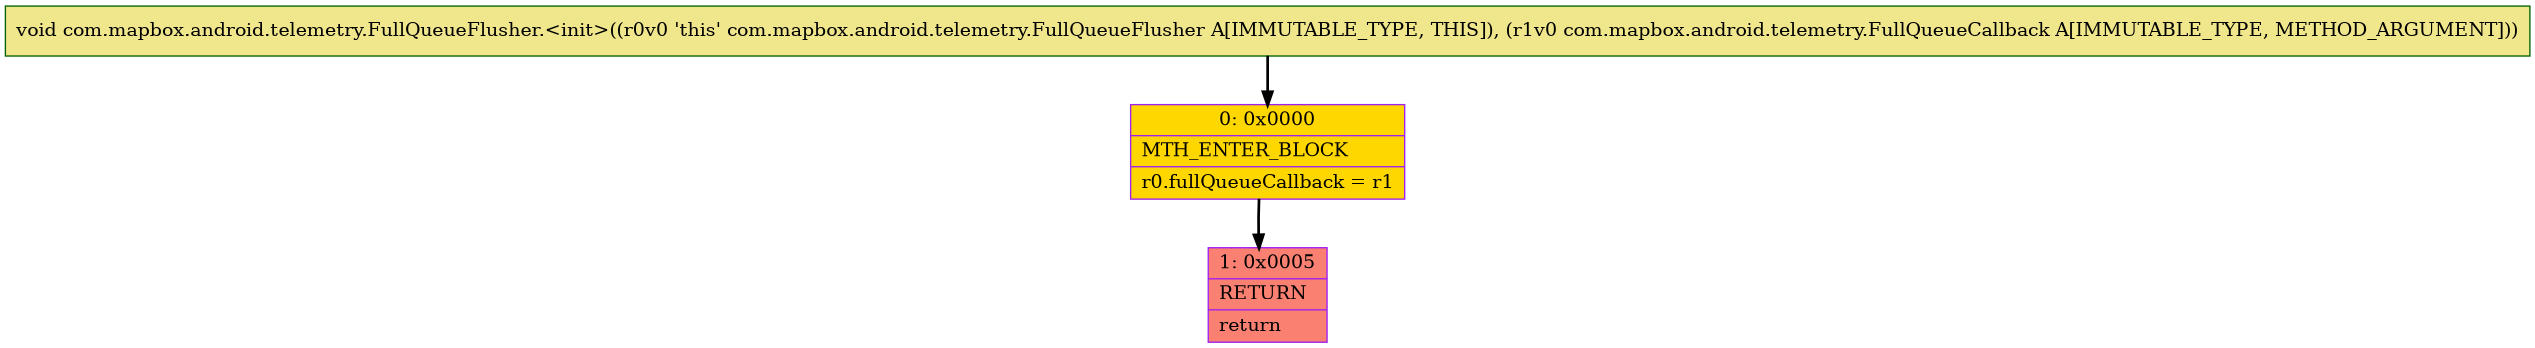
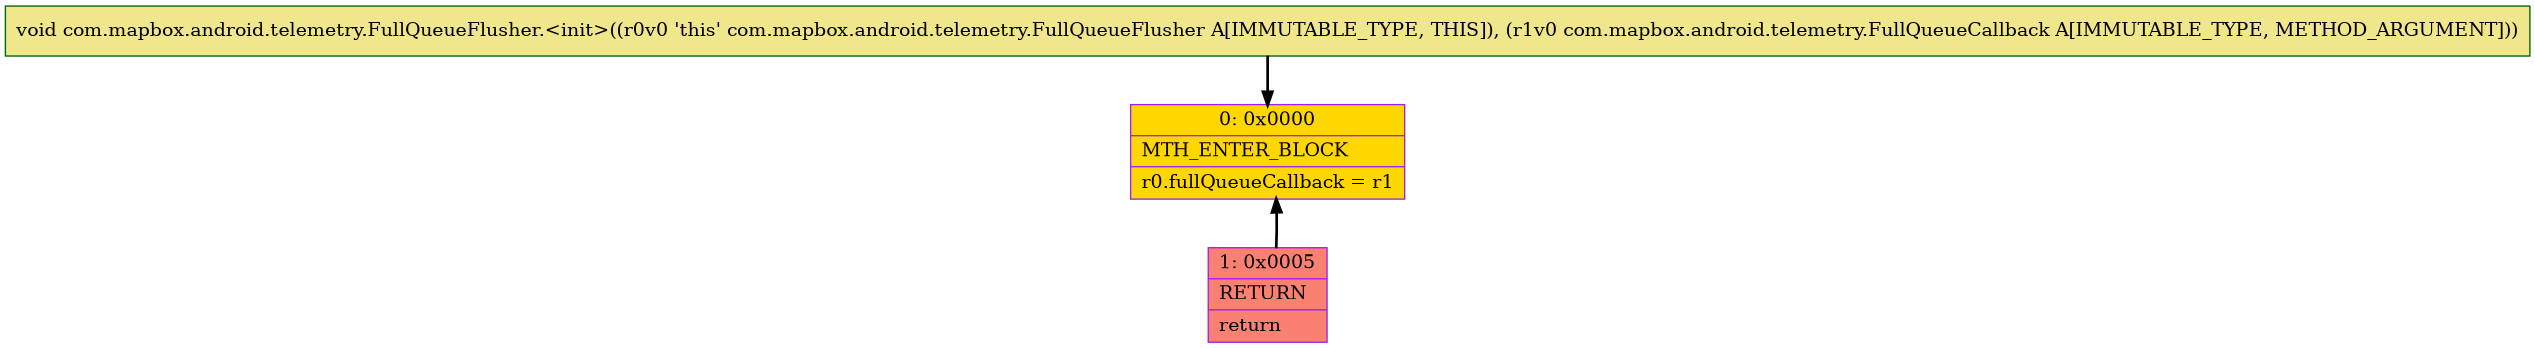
edge "0: 0x0000" -> "1: 0x0005": reversed
